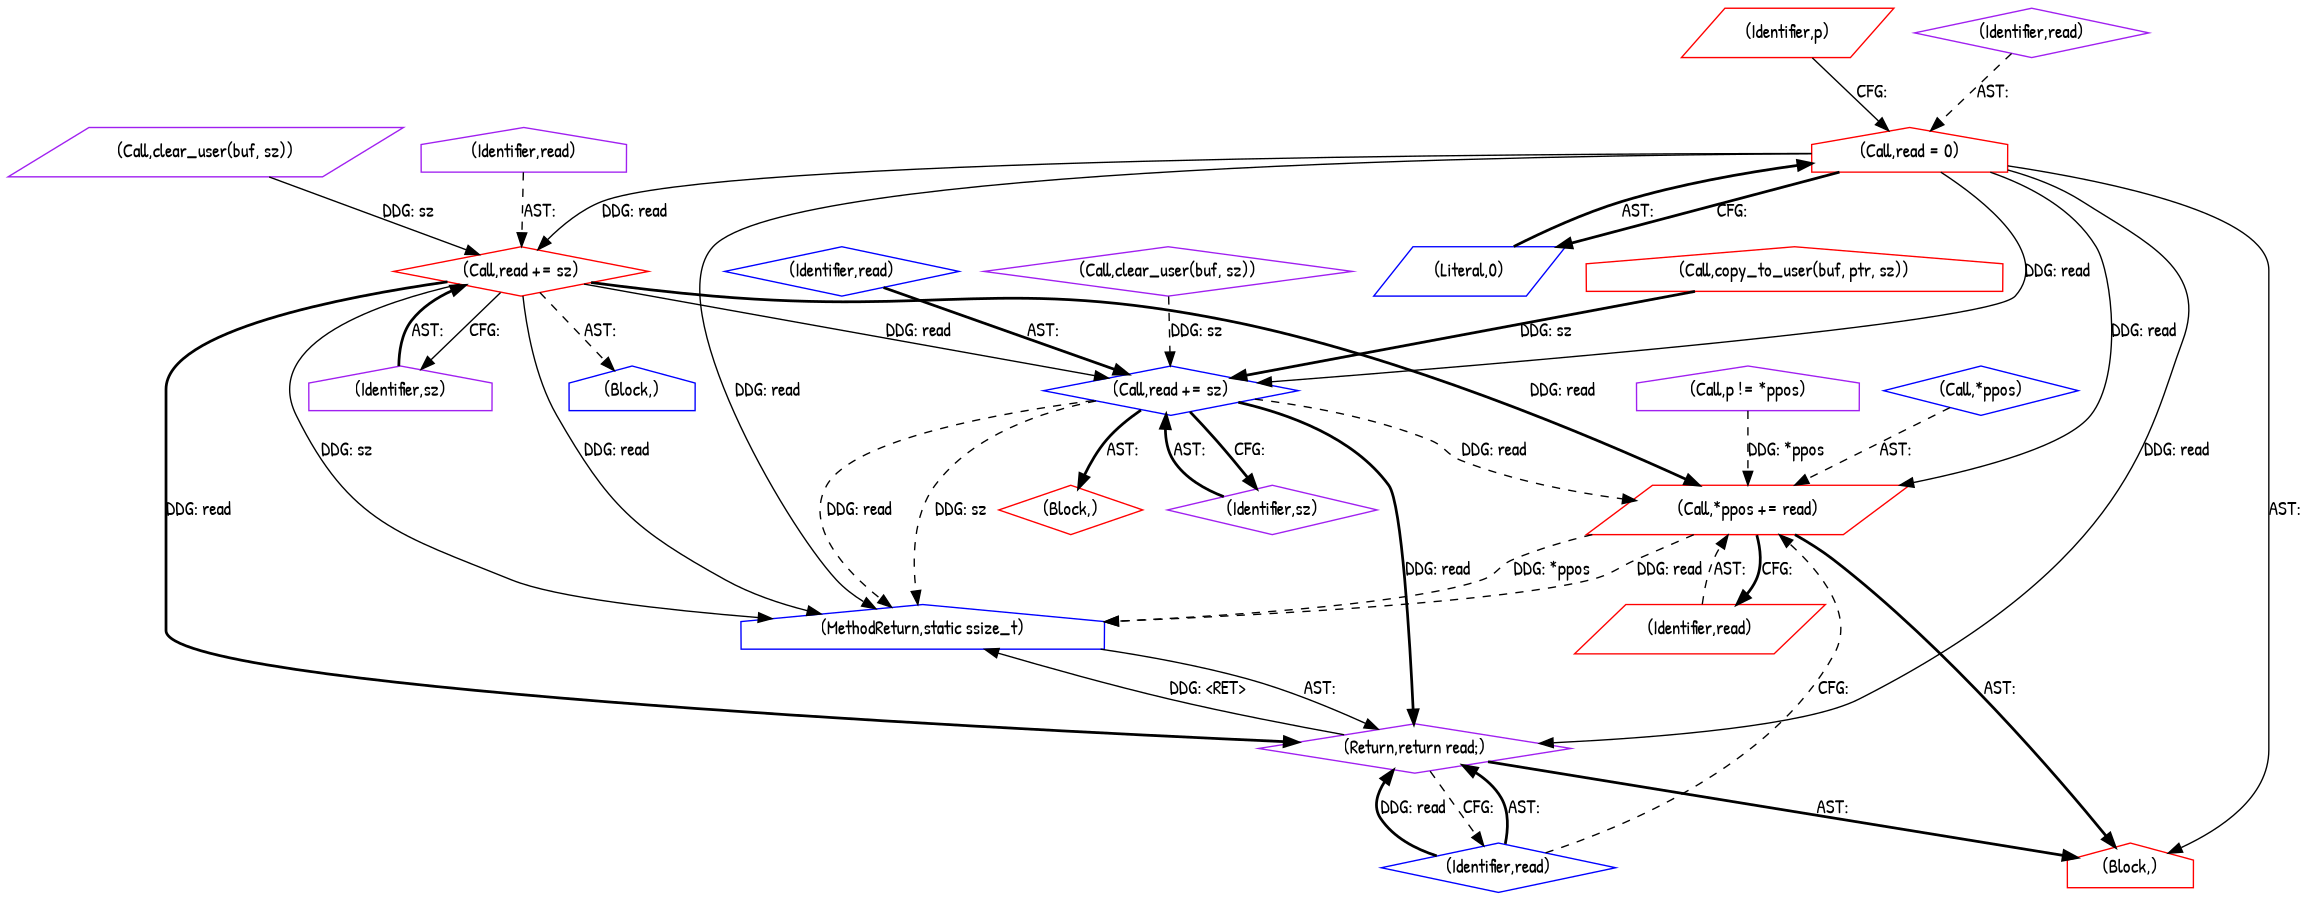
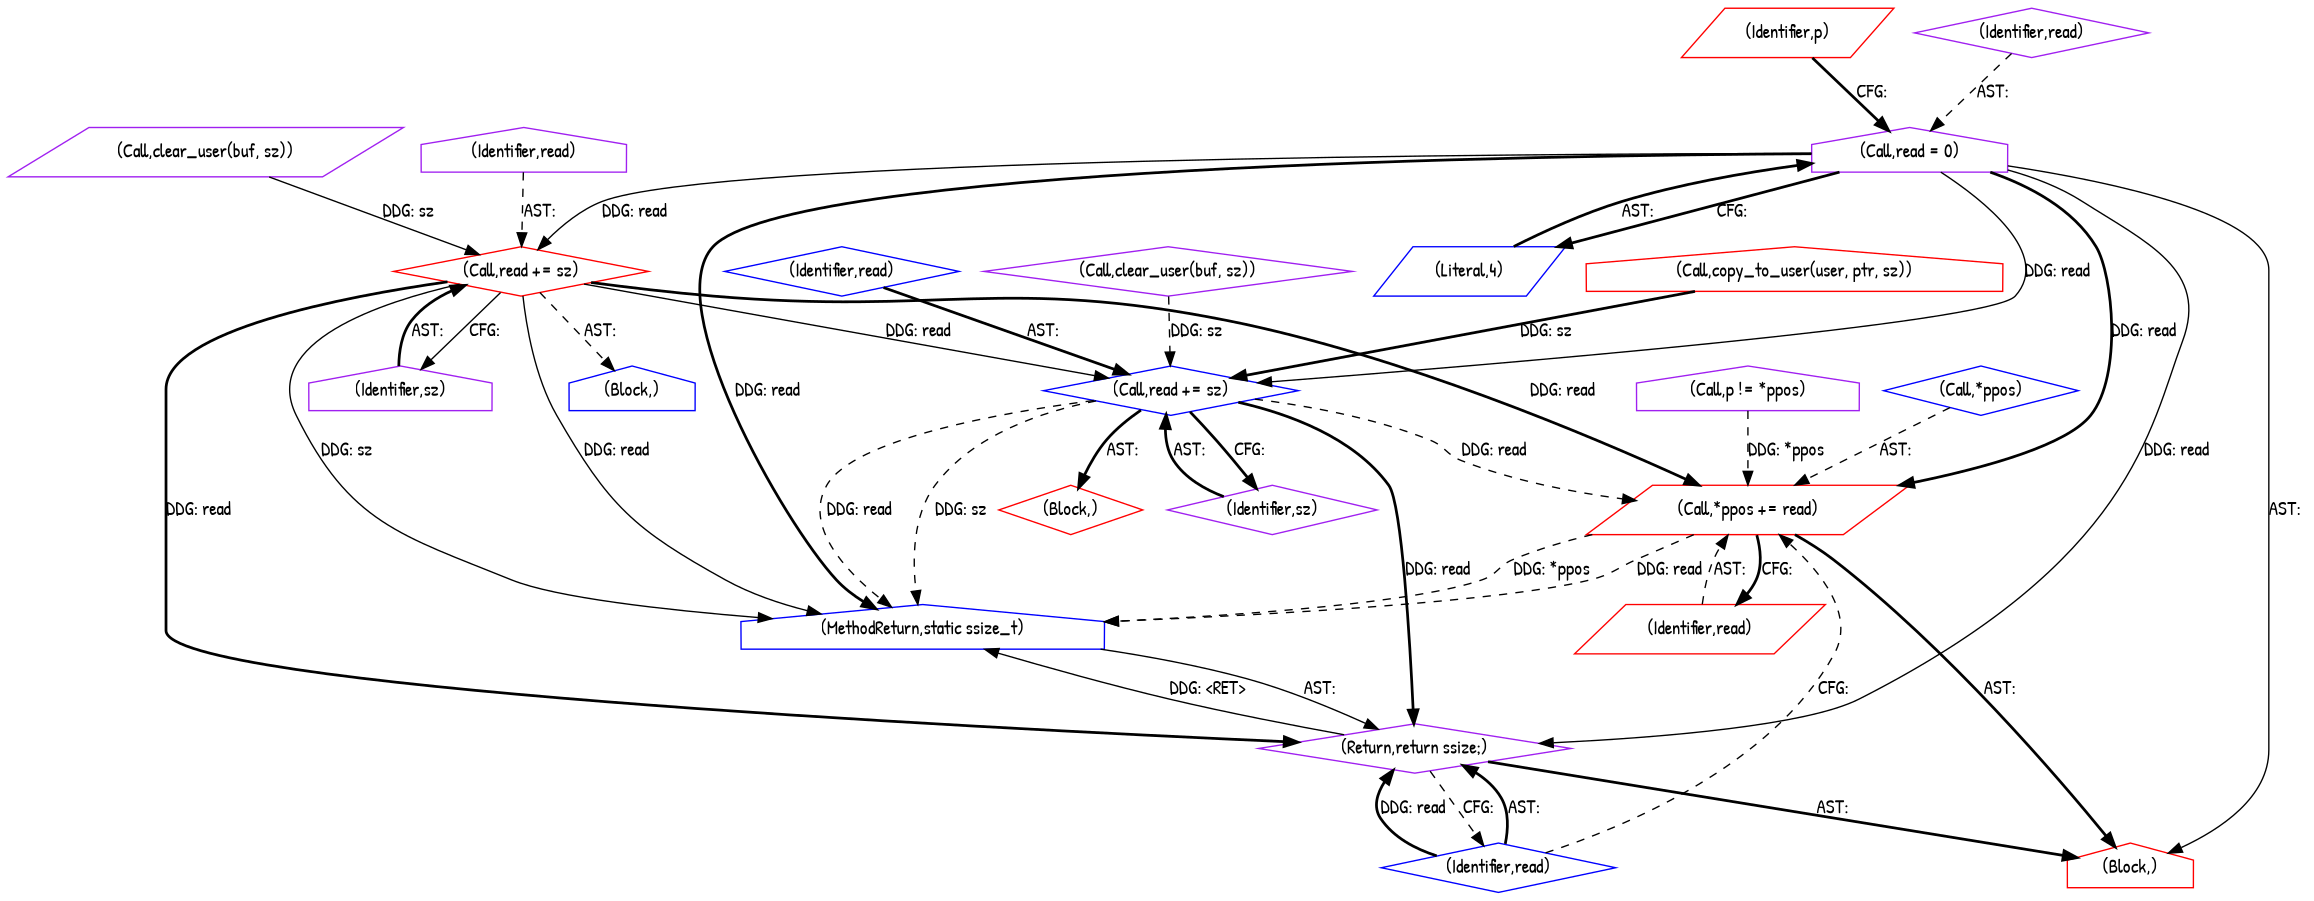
edge "(Identifier,p)" -> "(Call,read = 0)": style solid -> bold
node "(Call,read = 0)": color red -> purple
edge "(Call,read = 0)" -> "(MethodReturn,static ssize_t)": style solid -> bold
node "(Literal,0)": label "(Literal,0)" -> "(Literal,4)"
node "(Call,copy_to_user(buf, ptr, sz))": label "(Call,copy_to_user(buf, ptr, sz))" -> "(Call,copy_to_user(user, ptr, sz))"
edge "(Call,read = 0)" -> "(Call,*ppos += read)": style solid -> bold
node "(Return,return read;)": label "(Return,return read;)" -> "(Return,return ssize;)"
